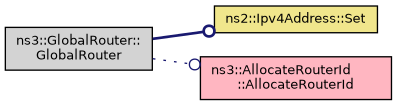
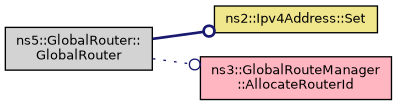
node "ns3::GlobalRouter:: GlobalRouter": label "ns3::GlobalRouter:: GlobalRouter" -> "ns5::GlobalRouter:: GlobalRouter"
node "ns3::AllocateRouterId ::AllocateRouterId": label "ns3::AllocateRouterId ::AllocateRouterId" -> "ns3::GlobalRouteManager ::AllocateRouterId"
